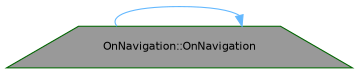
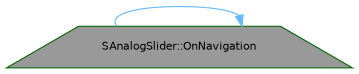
node "OnNavigation::OnNavigation": label "OnNavigation::OnNavigation" -> "SAnalogSlider::OnNavigation"
